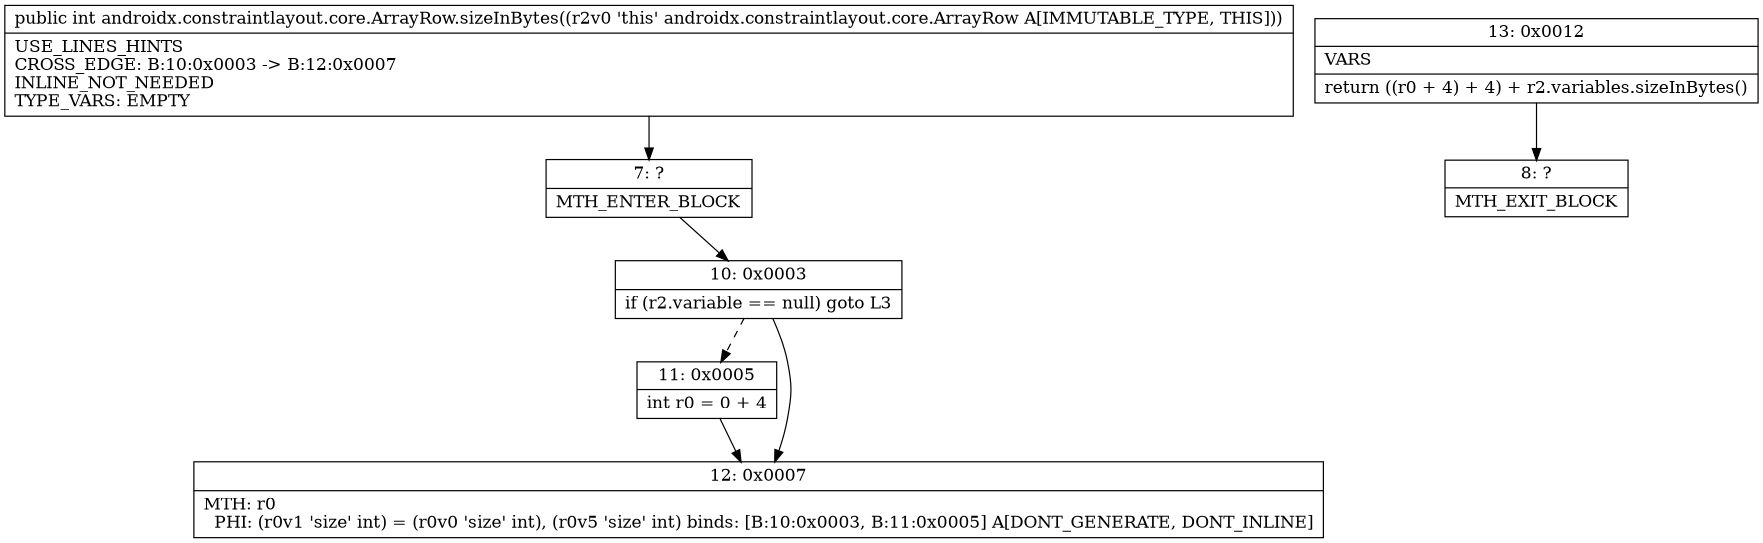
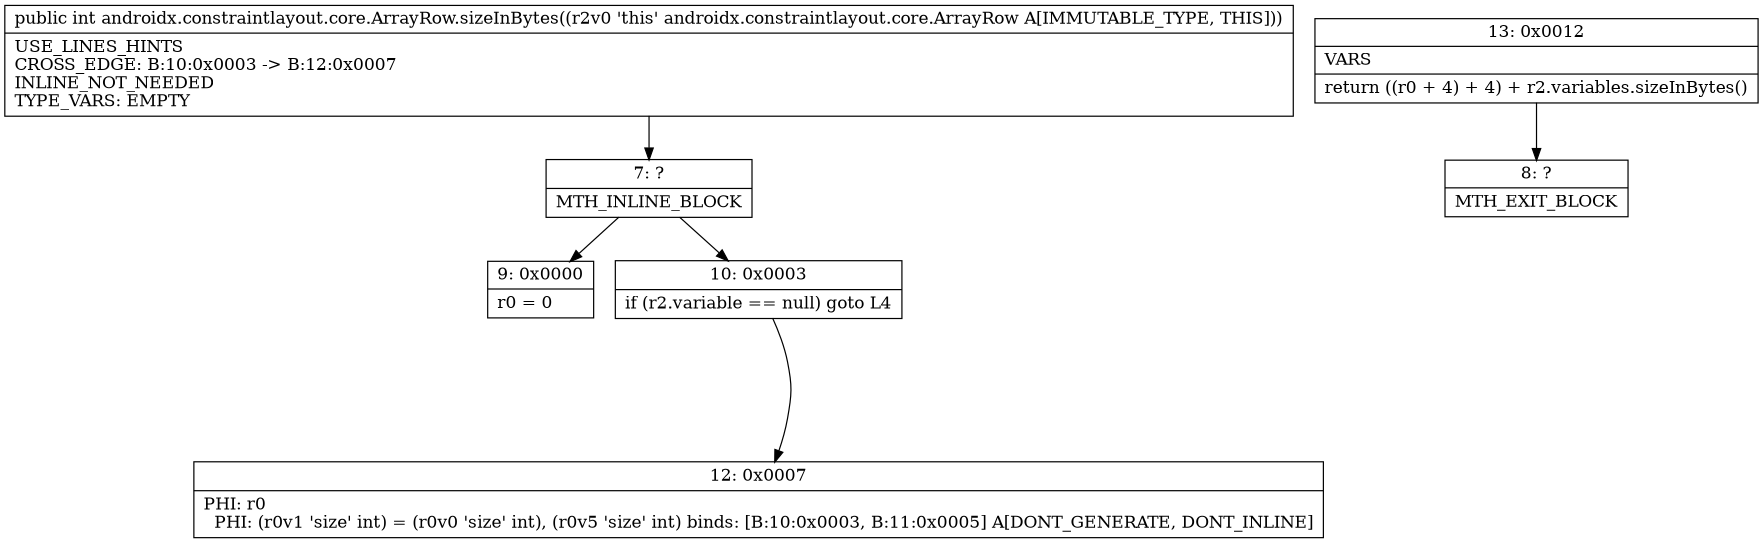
node "7: ?": text "MTH_ENTER_BLOCK" -> "MTH_INLINE_BLOCK"
node "9: 0x0000": added
node "10: 0x0003": text "if (r2.variable == null) goto L3" -> "if (r2.variable == null) goto L4"
node "11: 0x0005": removed
node "12: 0x0007": text "MTH: r0" -> "PHI: r0"
